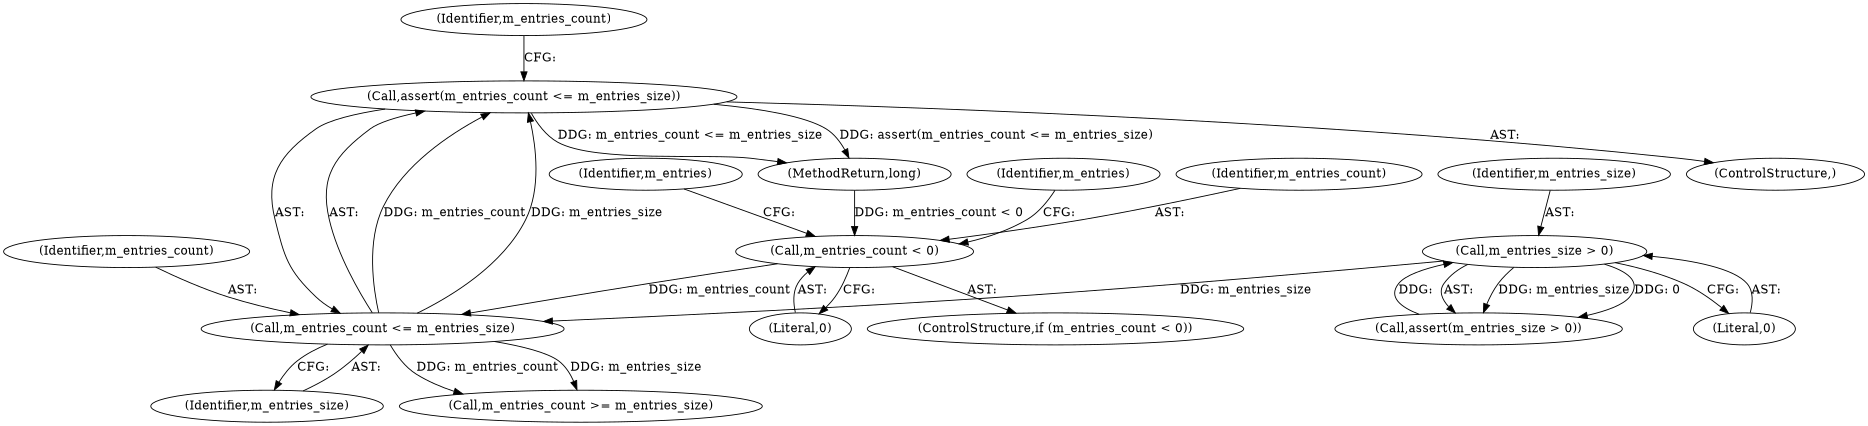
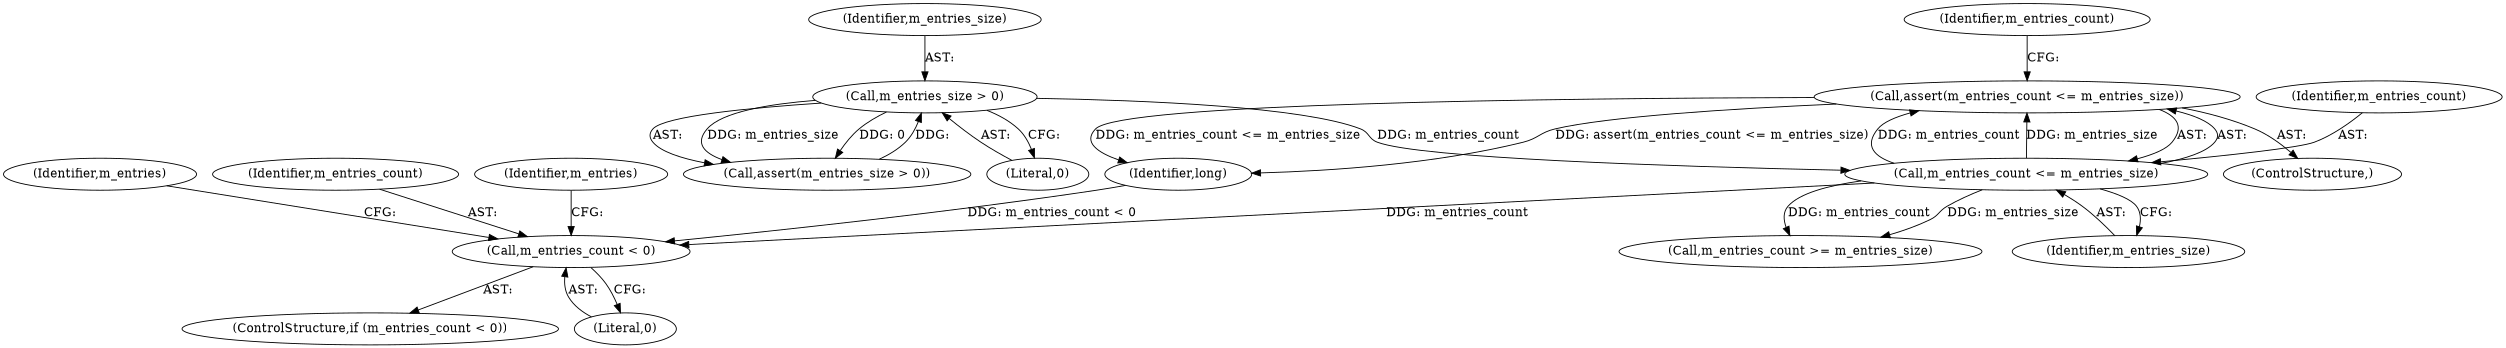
node "(MethodReturn,long)": label "(MethodReturn,long)" -> "(Identifier,long)"
edge "(Call,m_entries_count < 0)" -> "(Call,m_entries_count <= m_entries_size)": reversed
edge "(Call,m_entries_size > 0)" -> "(Call,m_entries_count <= m_entries_size)": label "DDG: m_entries_size" -> "DDG: m_entries_count"
